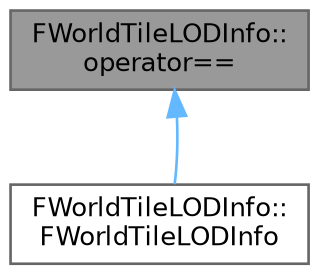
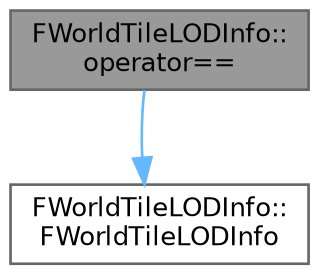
edge "FWorldTileLODInfo:: FWorldTileLODInfo" -> "FWorldTileLODInfo:: operator==": reversed
